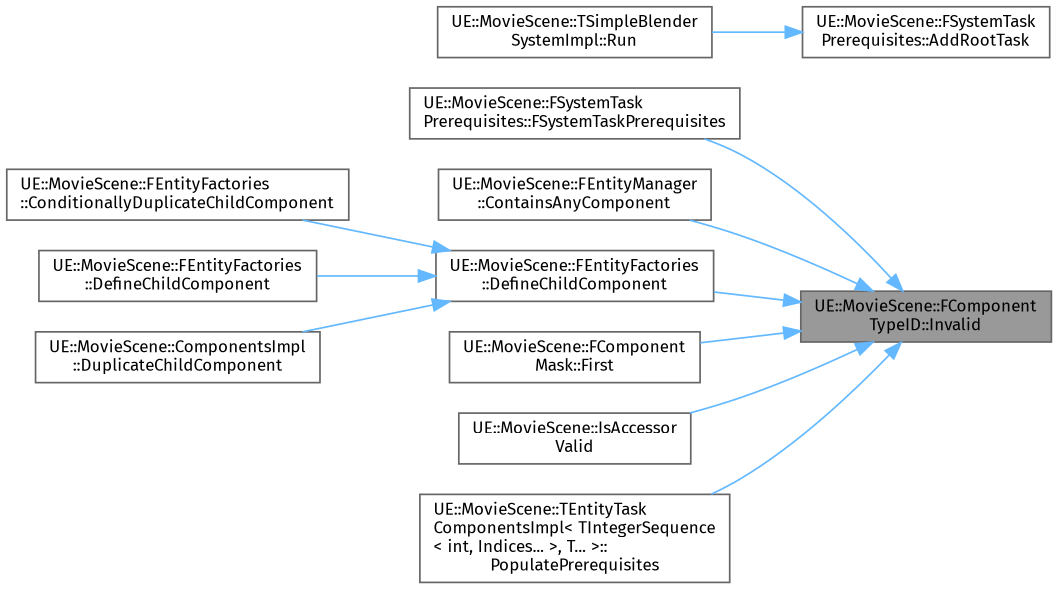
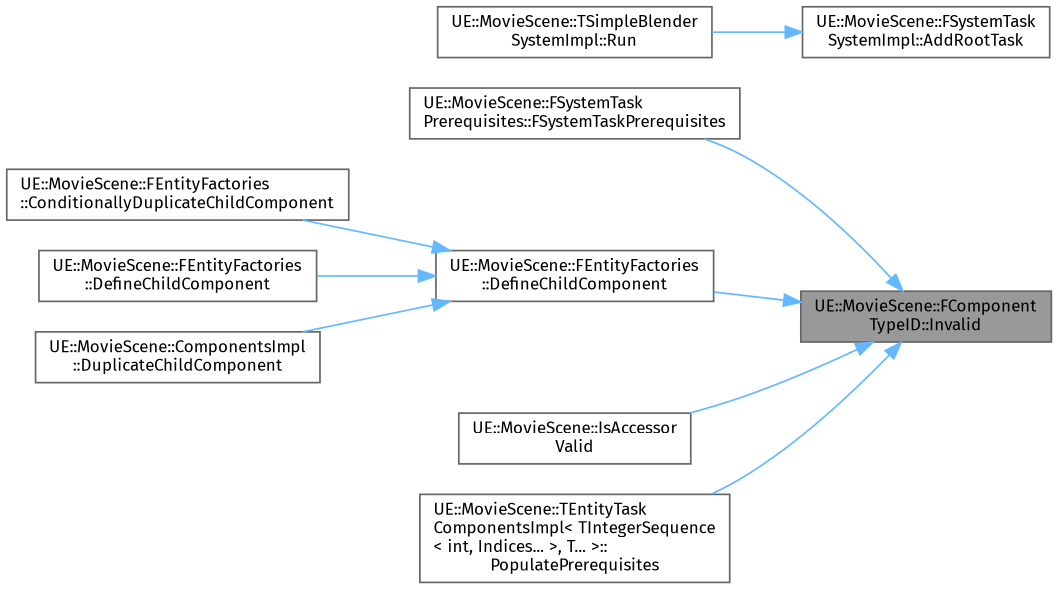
node "UE::MovieScene::FSystemTask Prerequisites::AddRootTask": label "UE::MovieScene::FSystemTask Prerequisites::AddRootTask" -> "UE::MovieScene::FSystemTask SystemImpl::AddRootTask"
node "UE::MovieScene::FEntityManager ::ContainsAnyComponent": removed
node "UE::MovieScene::FComponent Mask::First": removed
